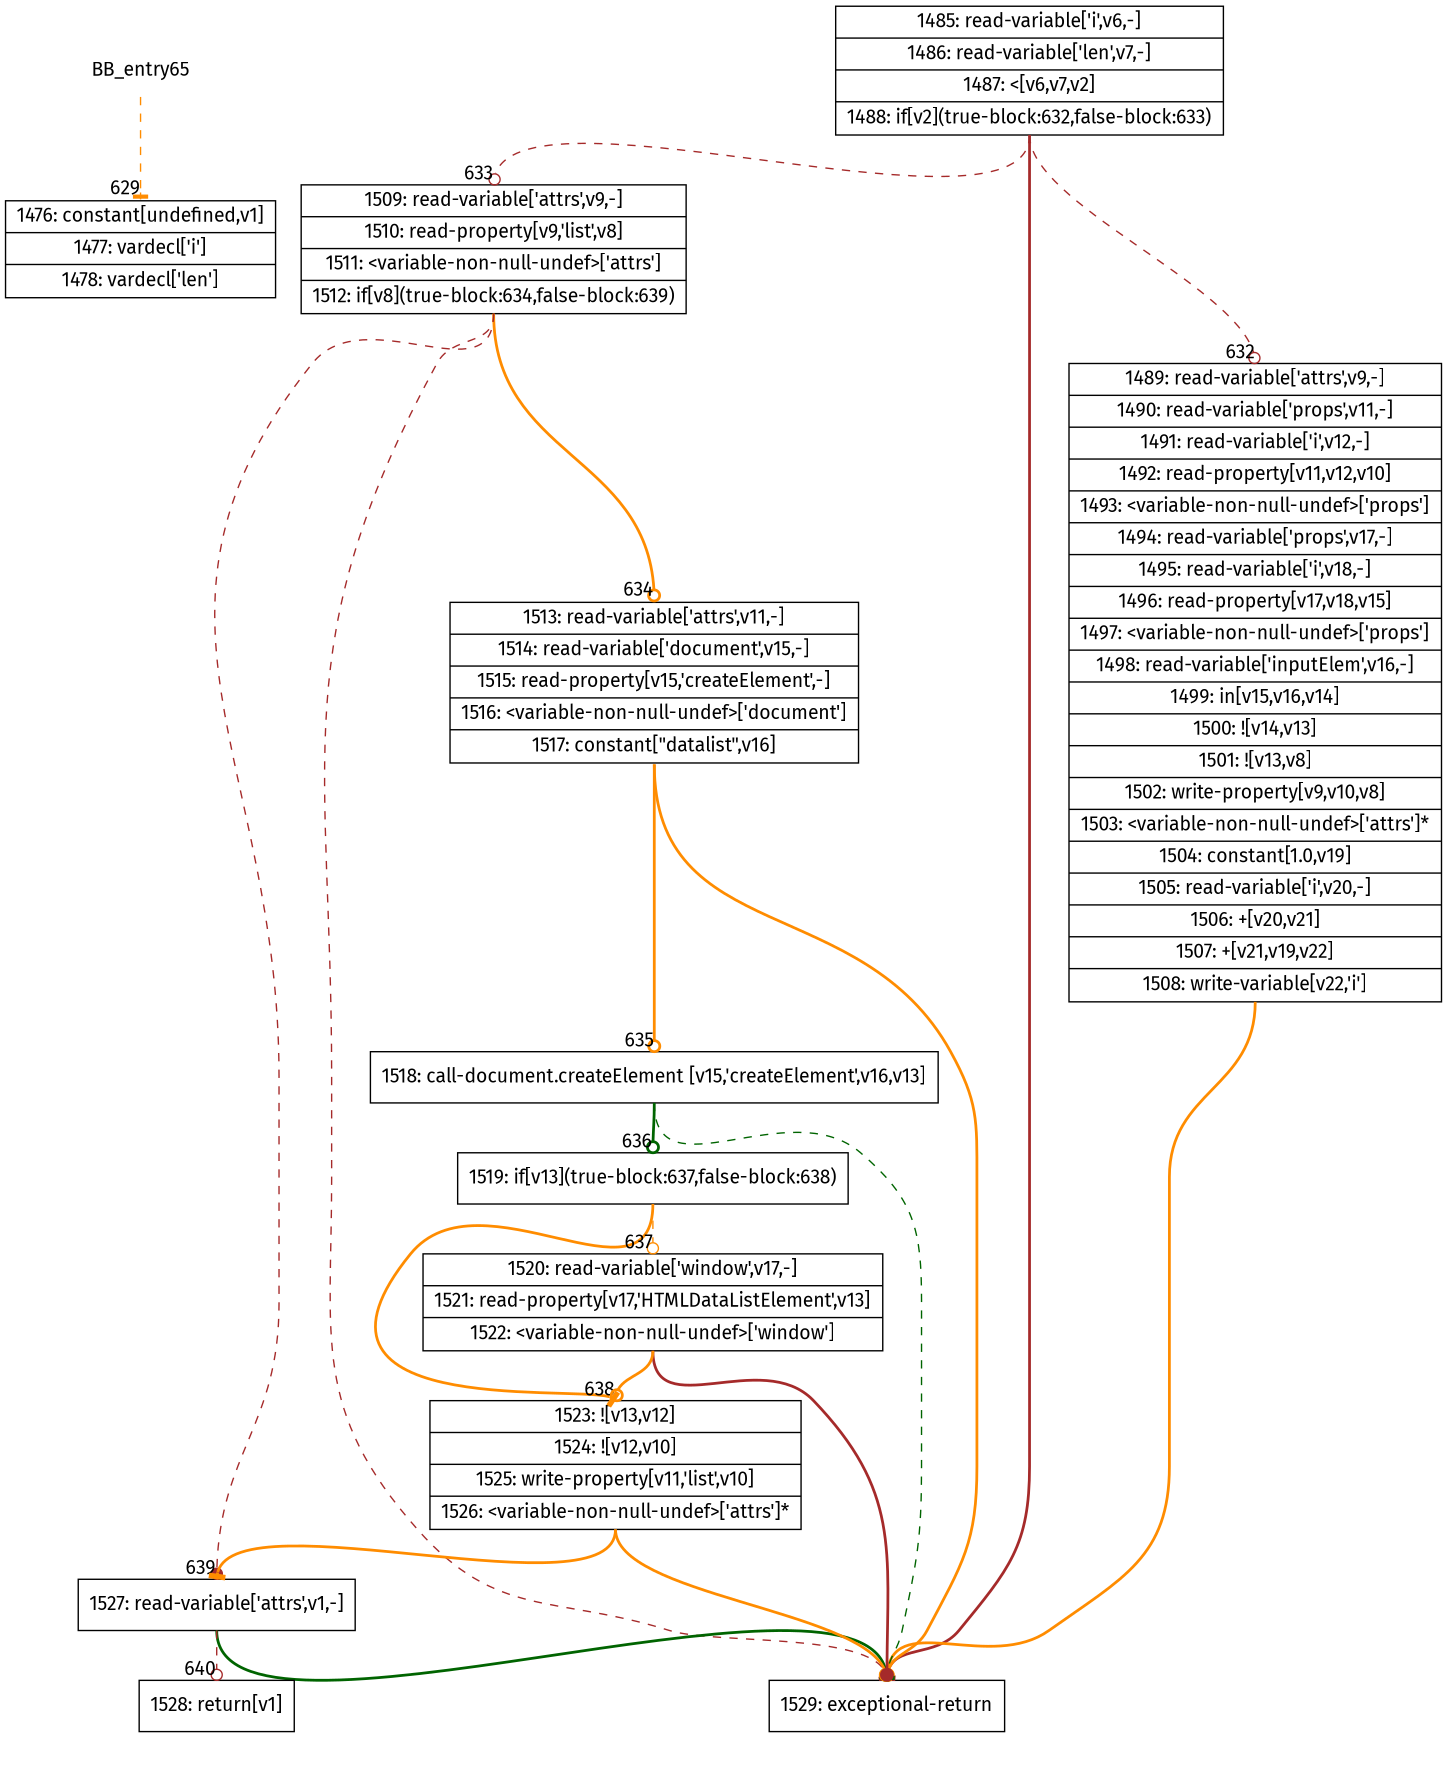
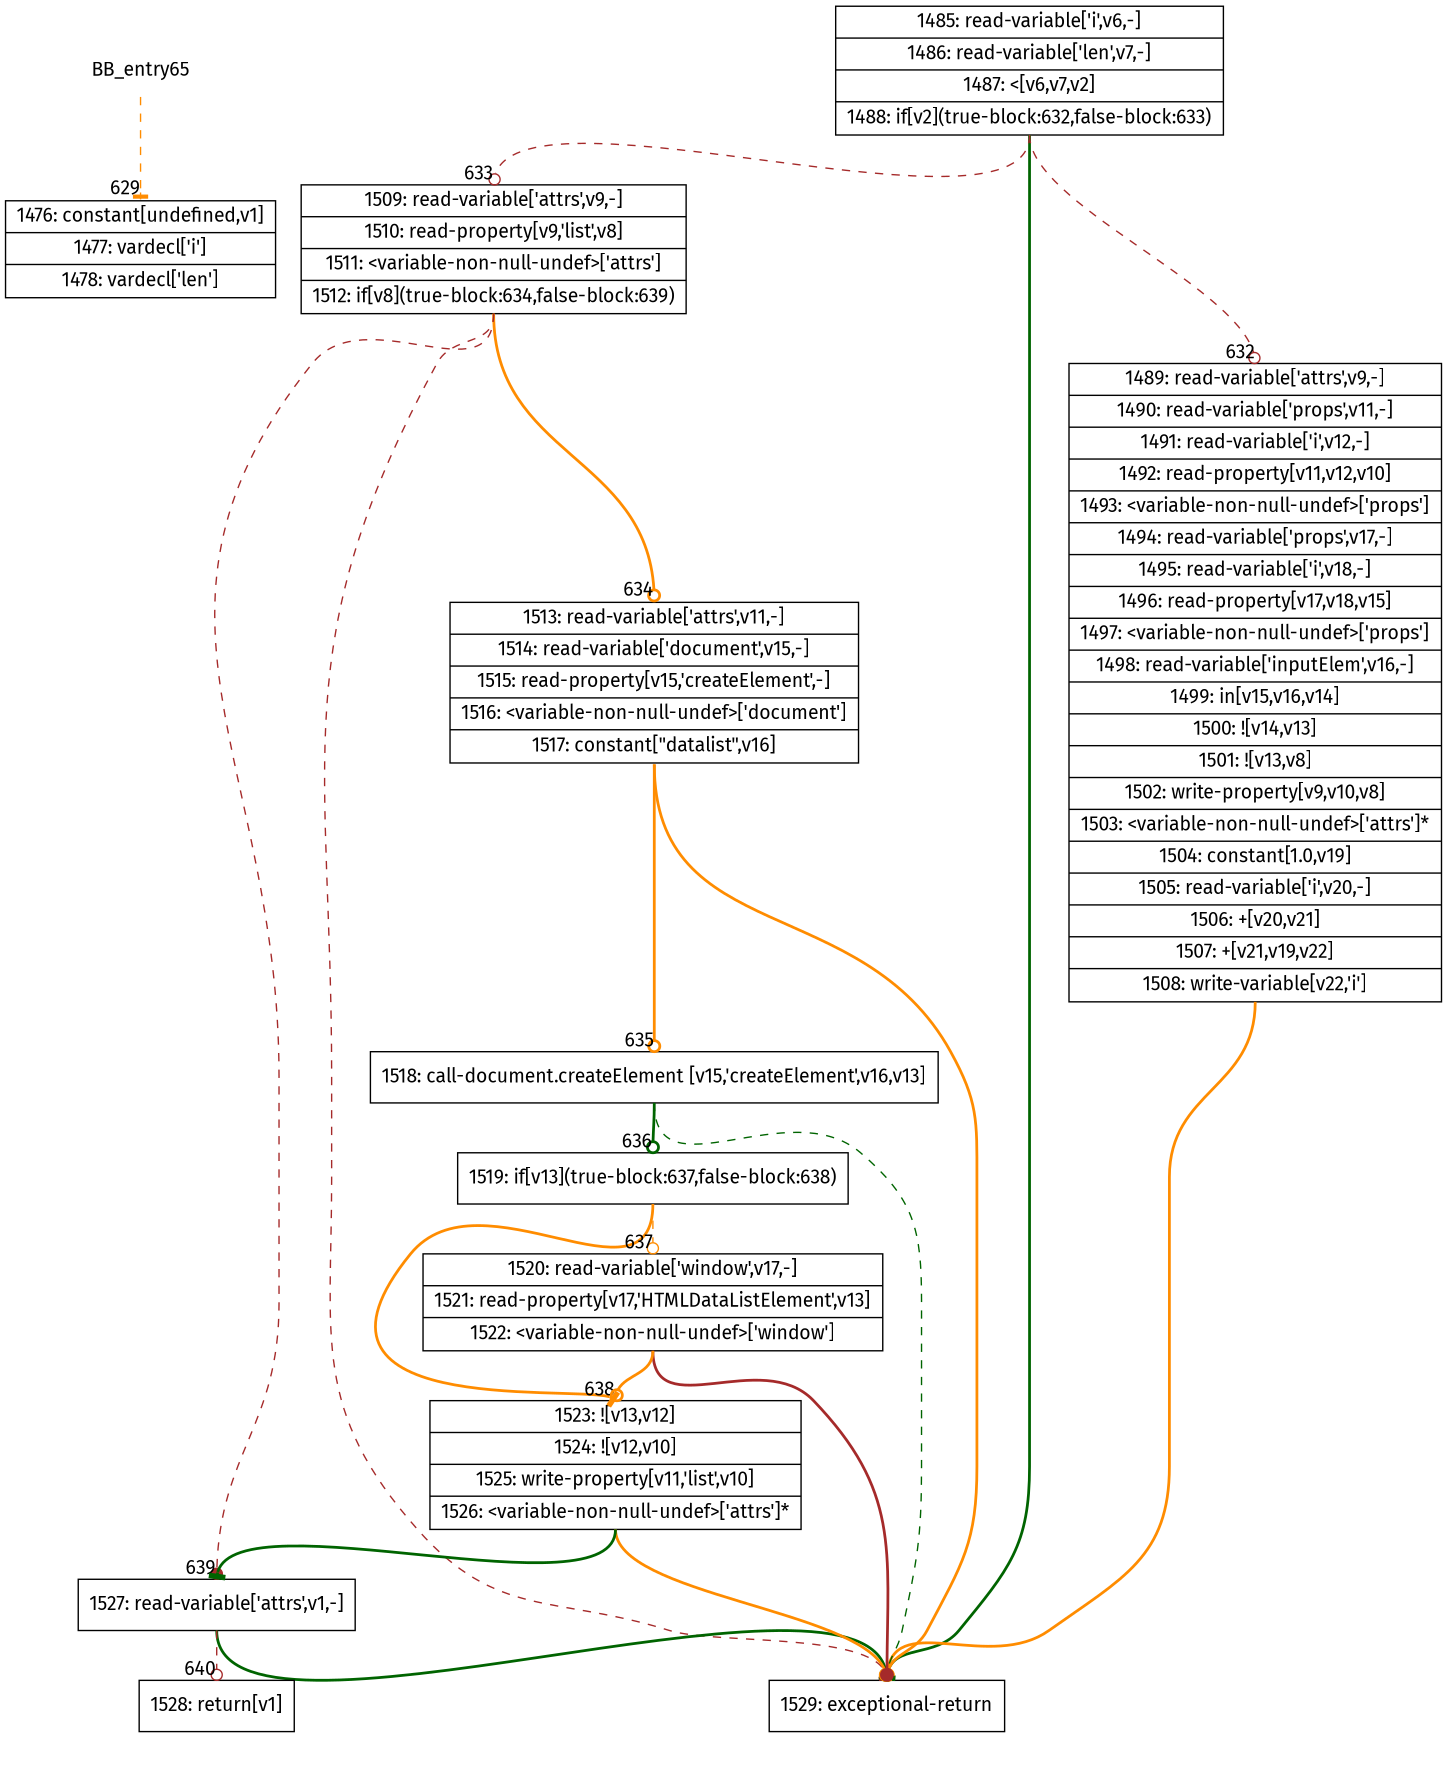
edge "1485: read-variable['i',v6,-]" -> "1529: exceptional-return": color brown -> darkgreen
edge "1523: ![v13,v12]" -> "1527: read-variable['attrs',v1,-]": color darkorange -> darkgreen
